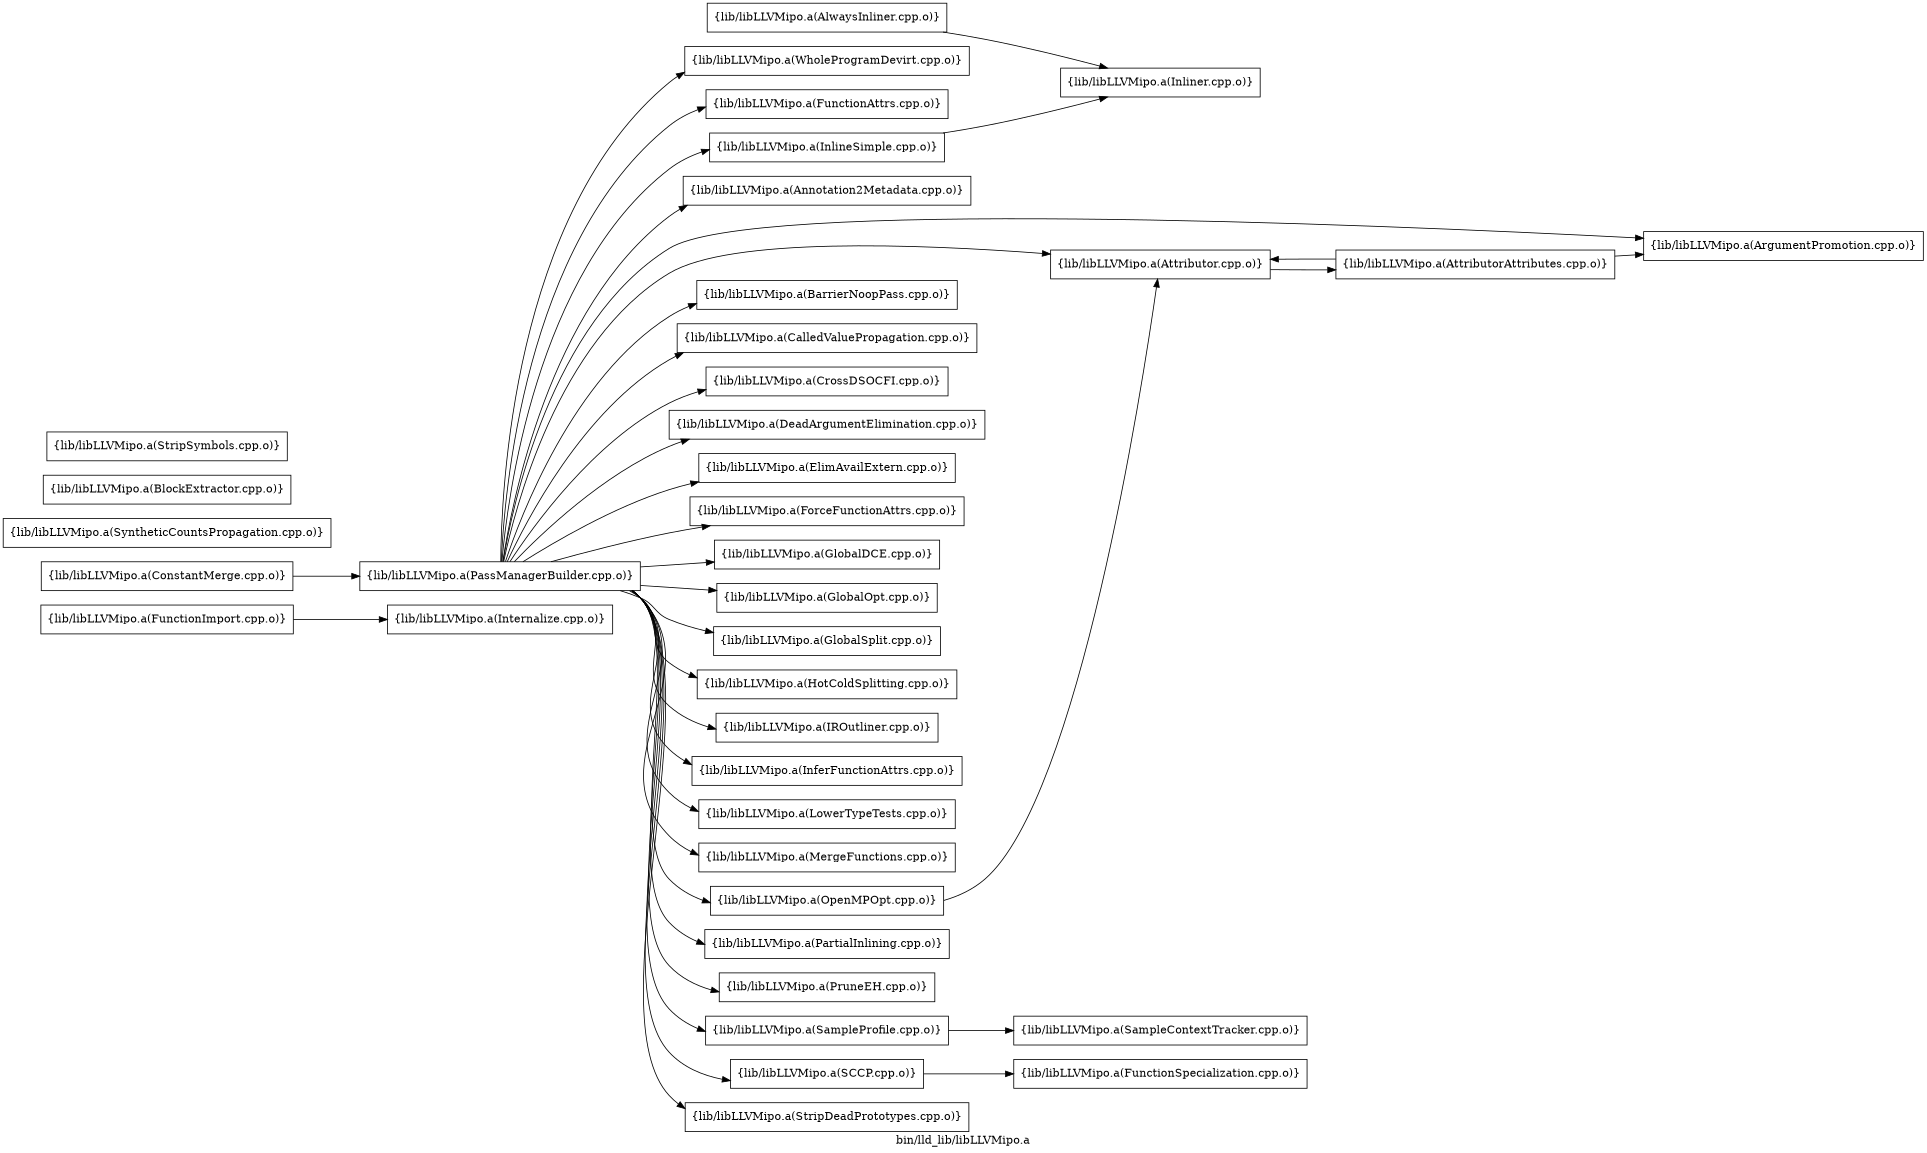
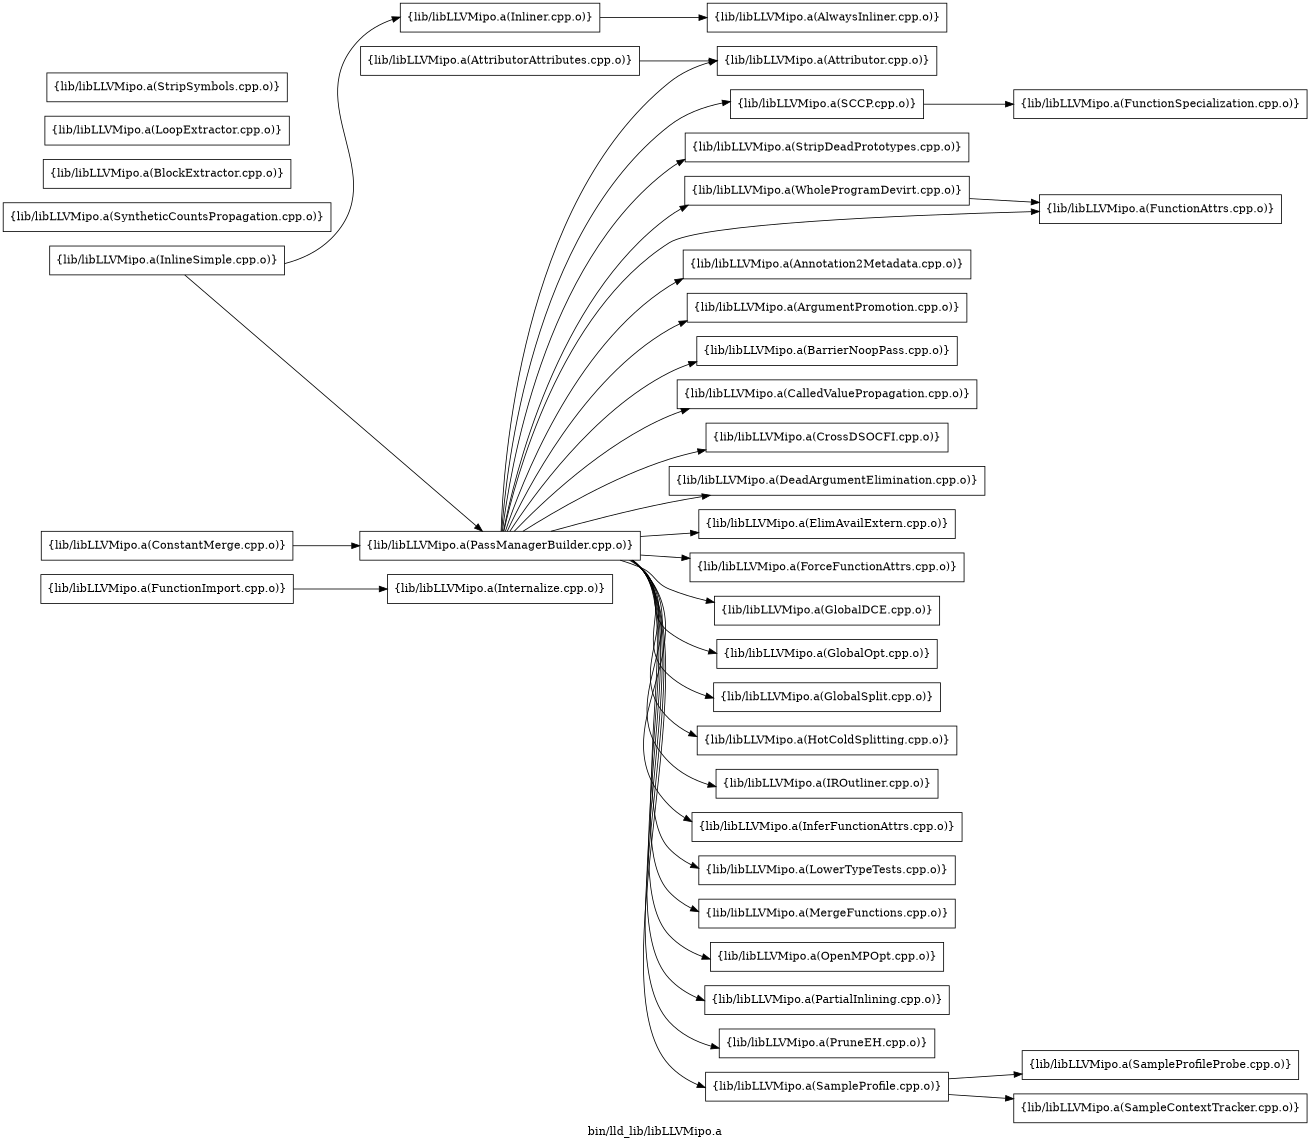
edge "{lib/libLLVMipo.a(AlwaysInliner.cpp.o)}" -> "{lib/libLLVMipo.a(Inliner.cpp.o)}": reversed
node "{lib/libLLVMipo.a(LoopExtractor.cpp.o)}": added
edge "{lib/libLLVMipo.a(WholeProgramDevirt.cpp.o)}" -> "{lib/libLLVMipo.a(FunctionAttrs.cpp.o)}": added
edge "{lib/libLLVMipo.a(AttributorAttributes.cpp.o)}" -> "{lib/libLLVMipo.a(ArgumentPromotion.cpp.o)}": removed
edge "{lib/libLLVMipo.a(Attributor.cpp.o)}" -> "{lib/libLLVMipo.a(AttributorAttributes.cpp.o)}": removed
edge "{lib/libLLVMipo.a(PassManagerBuilder.cpp.o)}" -> "{lib/libLLVMipo.a(InlineSimple.cpp.o)}": reversed
edge "{lib/libLLVMipo.a(OpenMPOpt.cpp.o)}" -> "{lib/libLLVMipo.a(Attributor.cpp.o)}": removed
node "{lib/libLLVMipo.a(SampleProfileProbe.cpp.o)}": added
